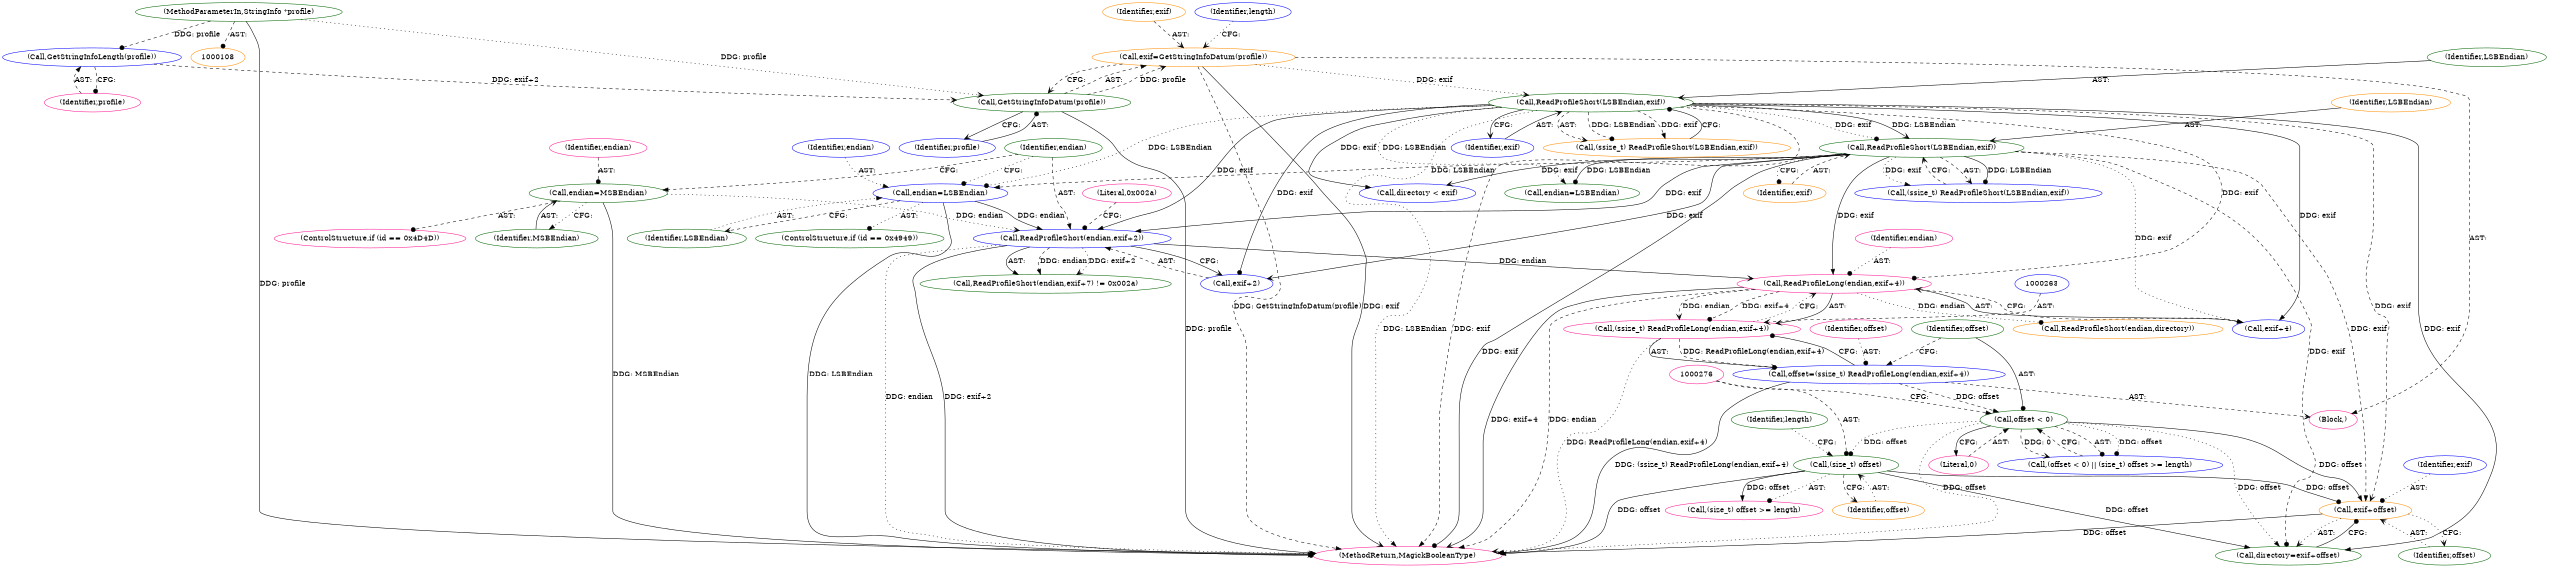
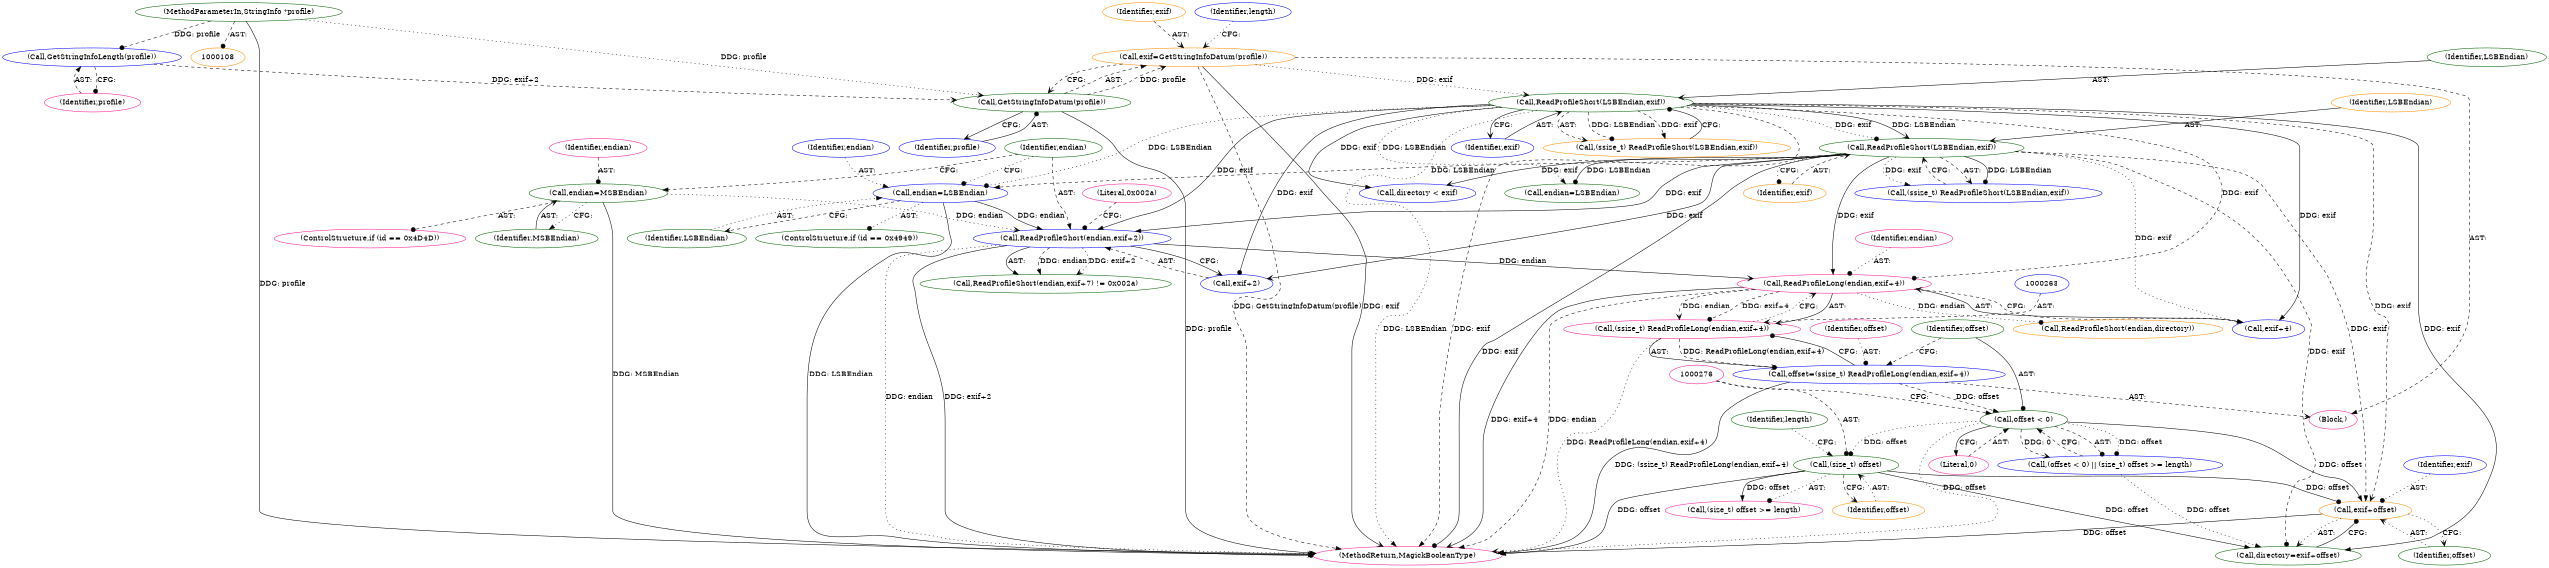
edge "(Call,offset < 0)" -> "(Call,directory=exif+offset)": now "(Call,(offset < 0) || (size_t) offset >= length)" -> "(Call,directory=exif+offset)"
